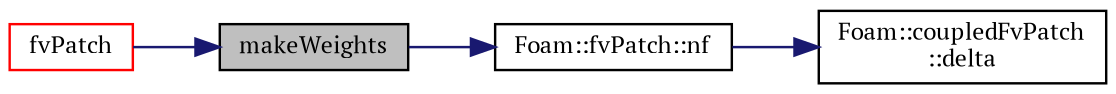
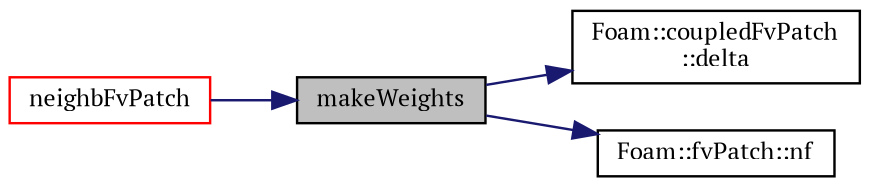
node "fvPatch": label "fvPatch" -> "neighbFvPatch"
edge "Foam::fvPatch::nf" -> "Foam::coupledFvPatch ::delta": now "makeWeights" -> "Foam::coupledFvPatch ::delta"
